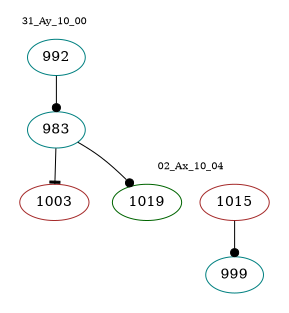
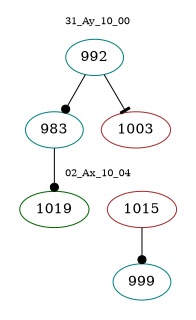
edge "983" -> "1003": now "992" -> "1003"
